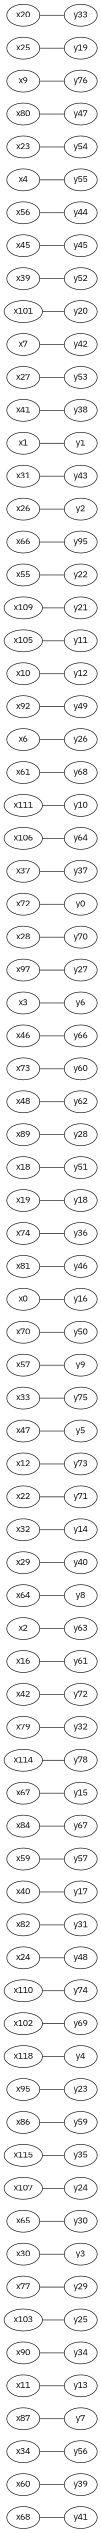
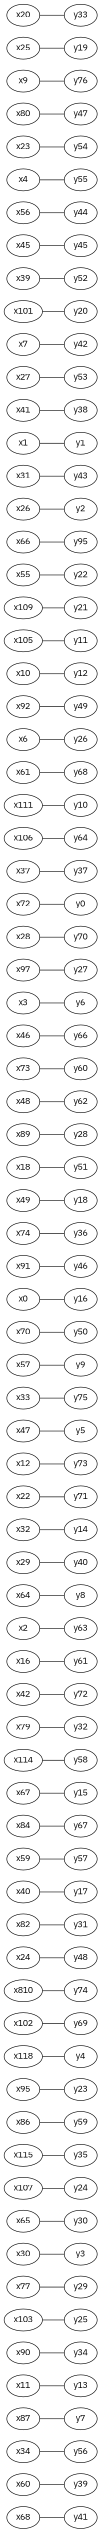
node "x19": label "x19" -> "x49"
node "x81": label "x81" -> "x91"
node "y78": label "y78" -> "y58"
node "x110": label "x110" -> "x810"
